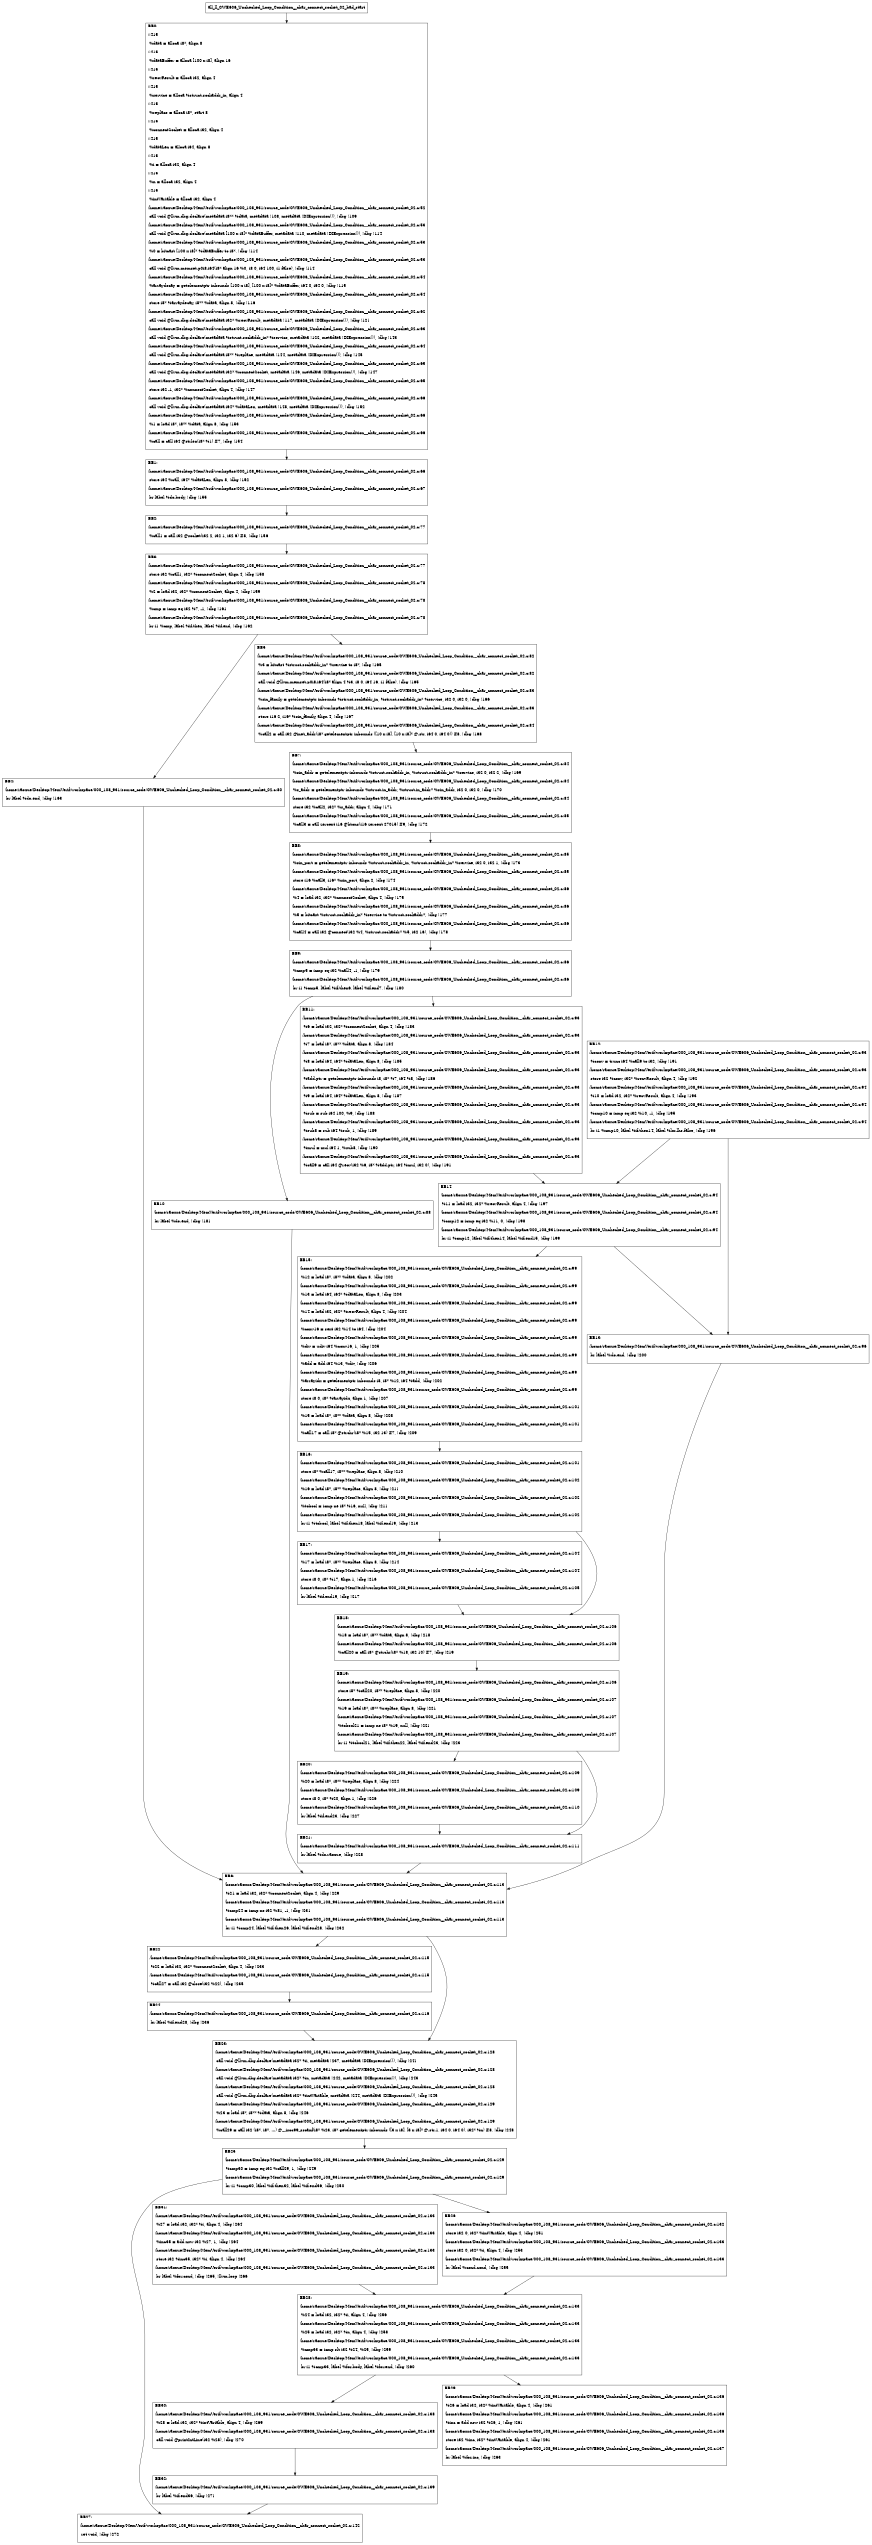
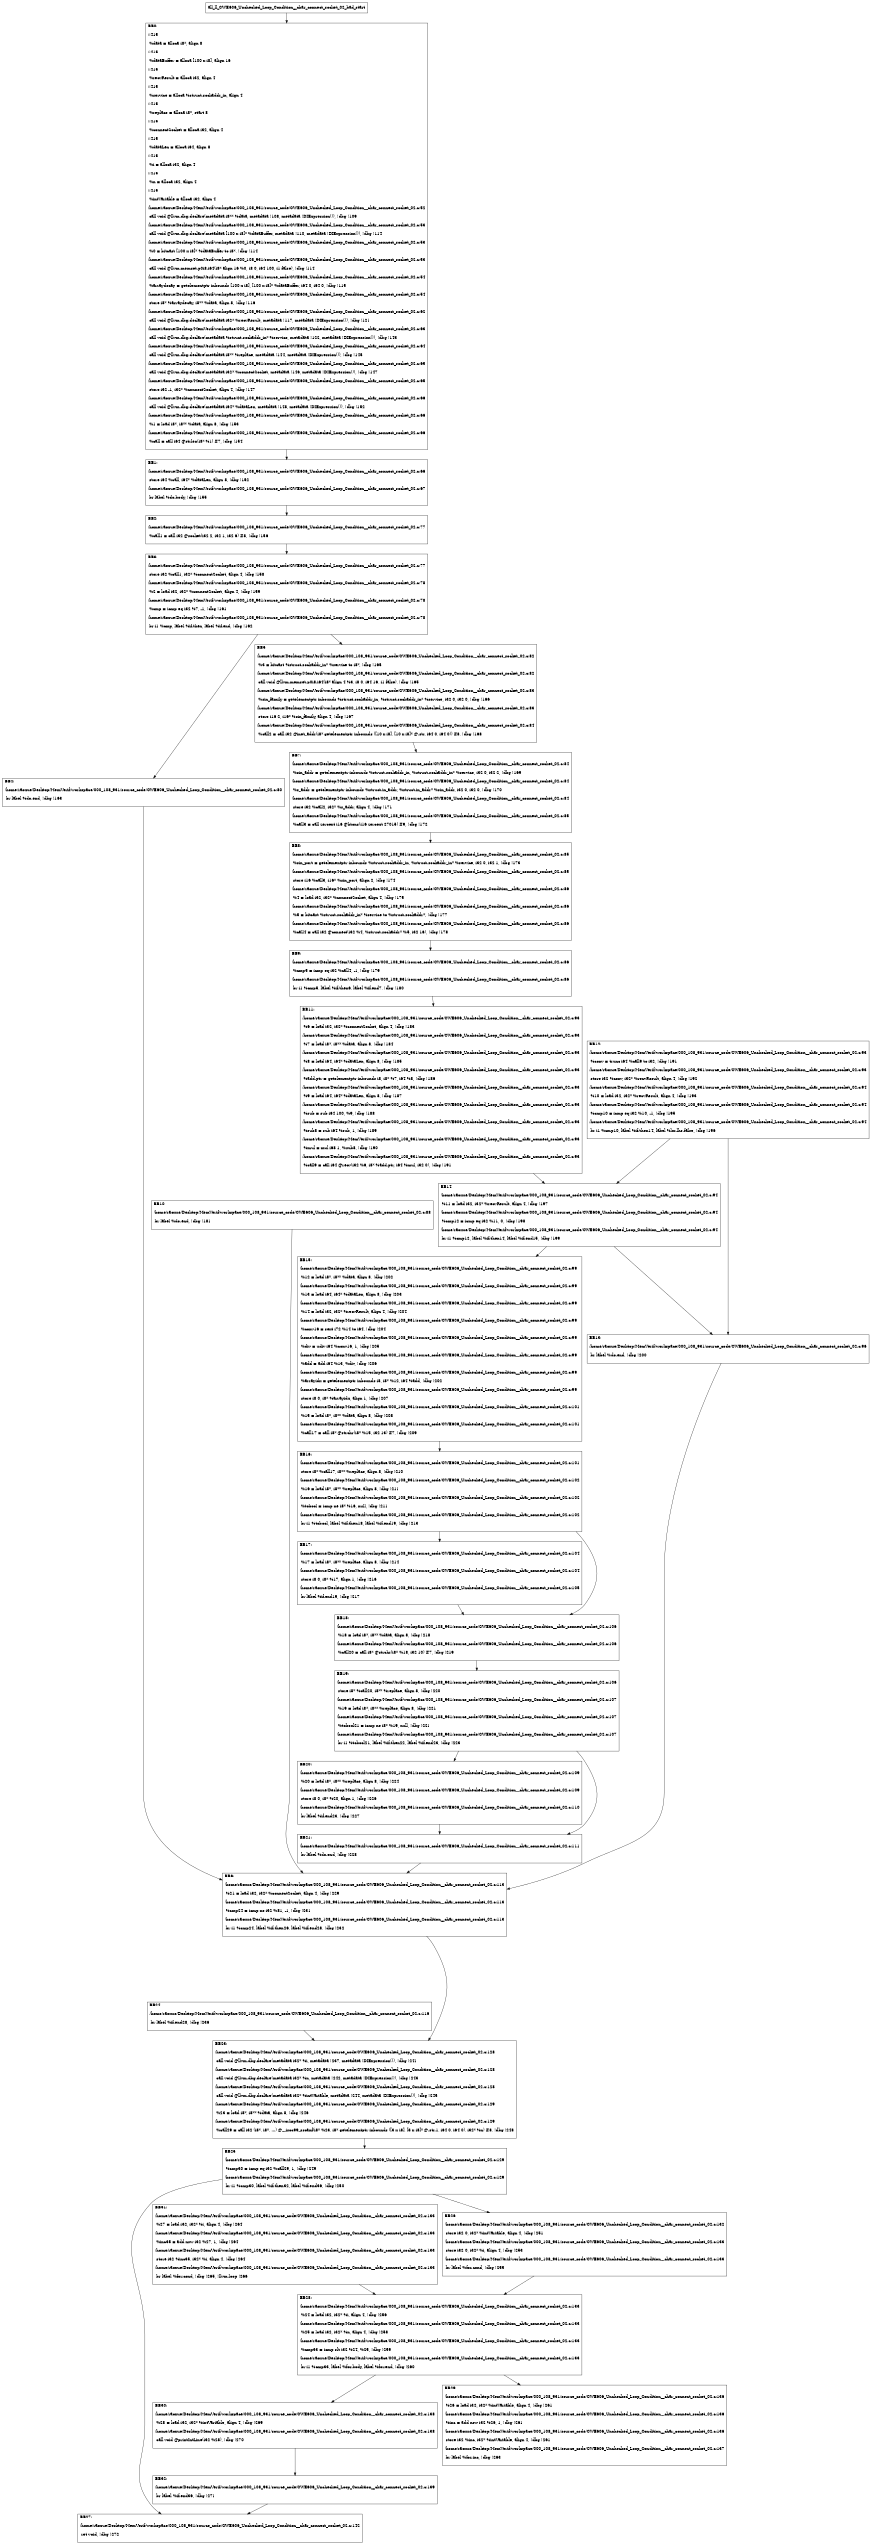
edge "BB9:" -> "BB10:": removed
node "BB11:": text "%mul = mul i64 1, %sub8, !dbg !190" -> "%mul = mul i68 1, %sub8, !dbg !190"
node "BB15:": text "%conv16 = sext i32 %14 to i64, !dbg !204" -> "%conv16 = sext i72 %14 to i64, !dbg !204"
node "BB21:": text "br label %do.raoxue, !dbg !228" -> "br label %do.end, !dbg !228"
node "BB22:": removed
node "BB26:": text "br label %cond.cond, !dbg !255" -> "br label %for.cond, !dbg !255"
